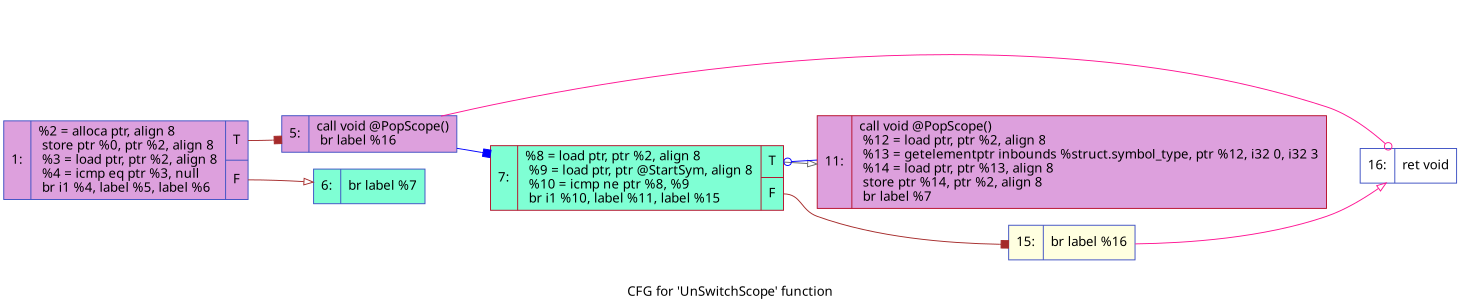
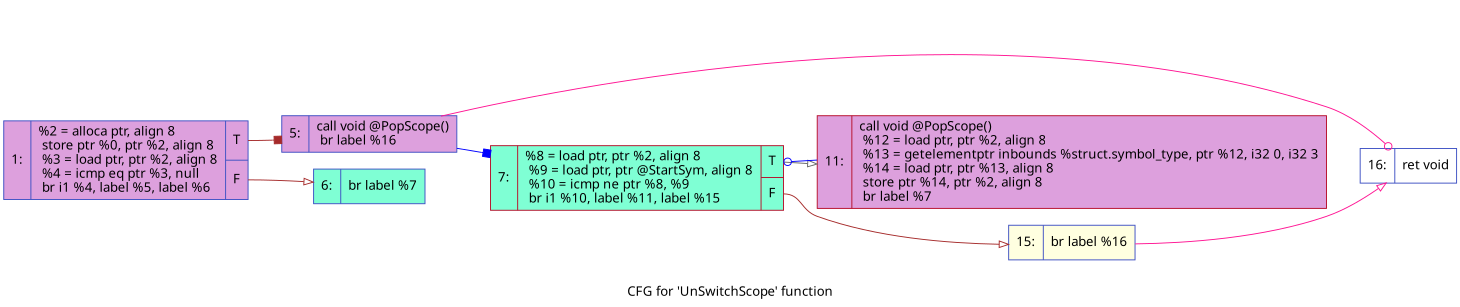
edge "7:" -> "15:": arrowhead box -> onormal
